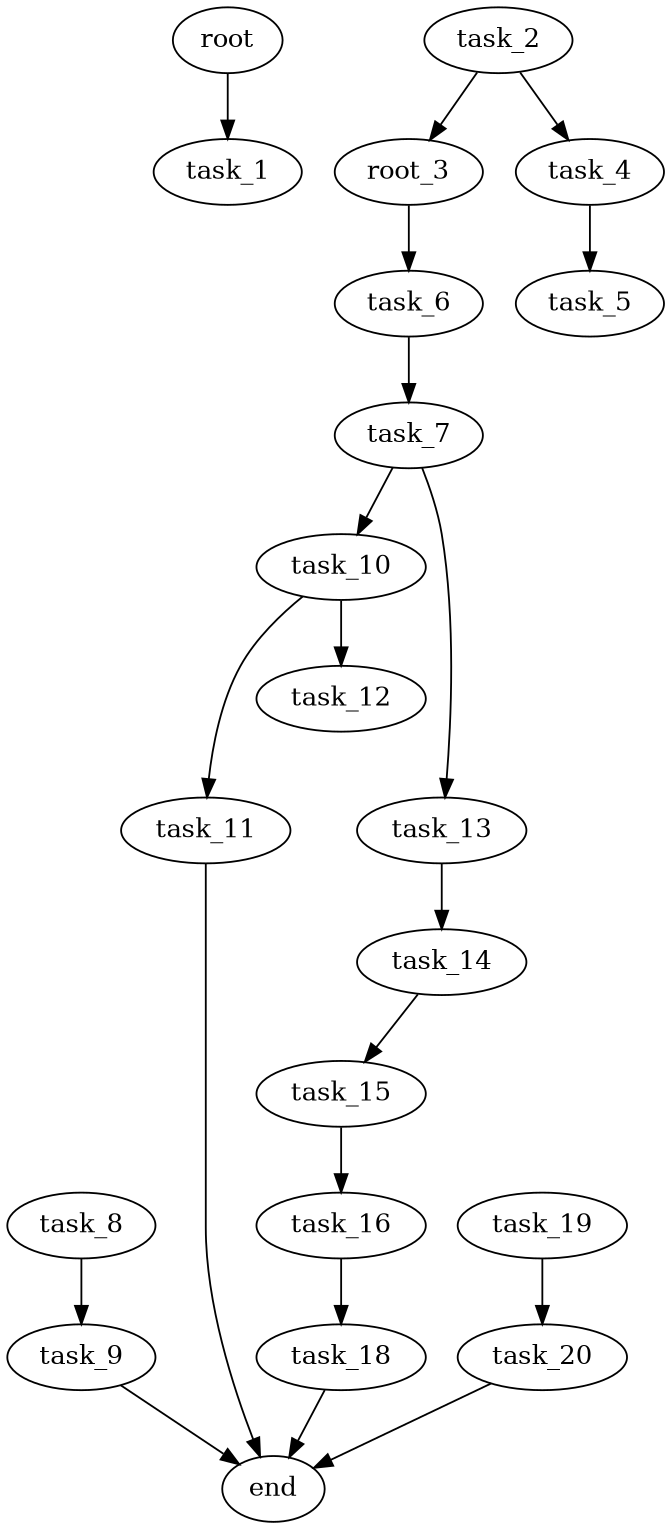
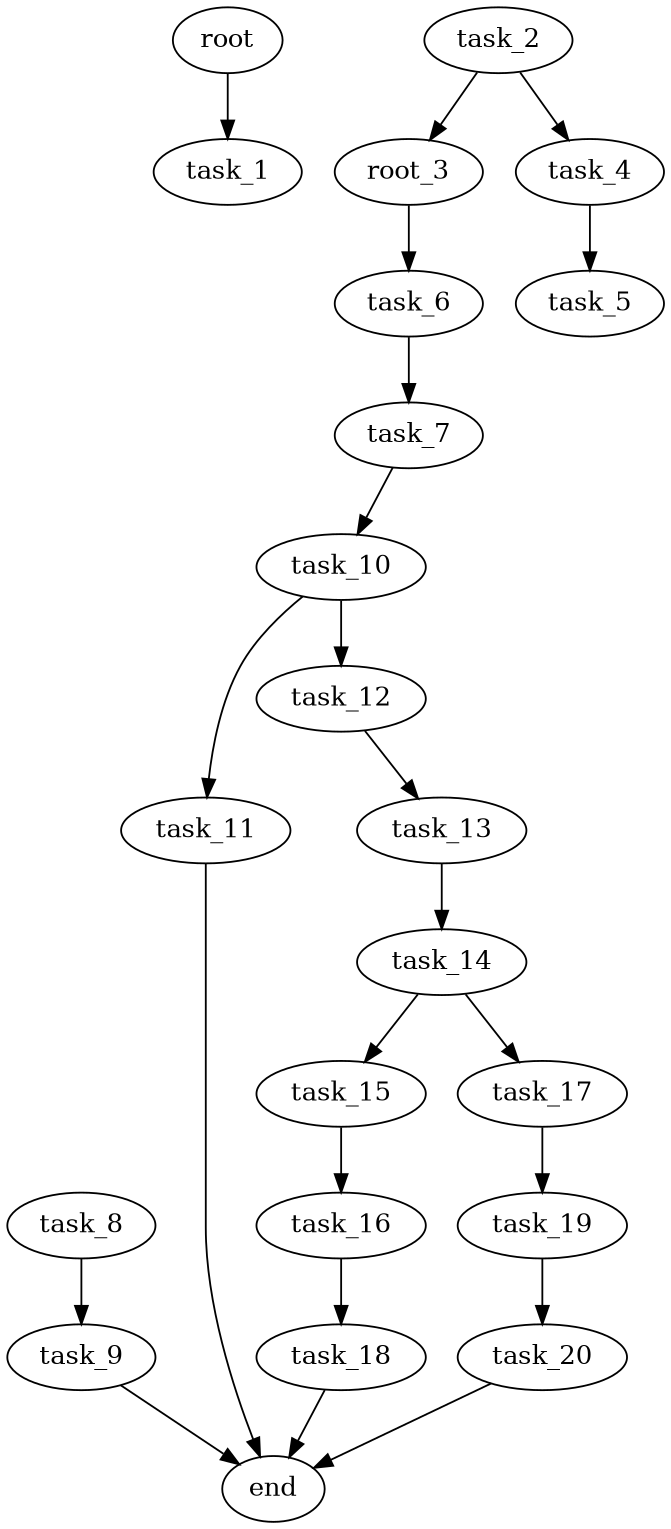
edge "task_7" -> "task_13": now "task_12" -> "task_13"
node "task_17": added
